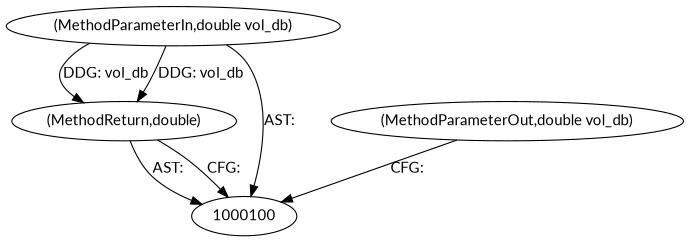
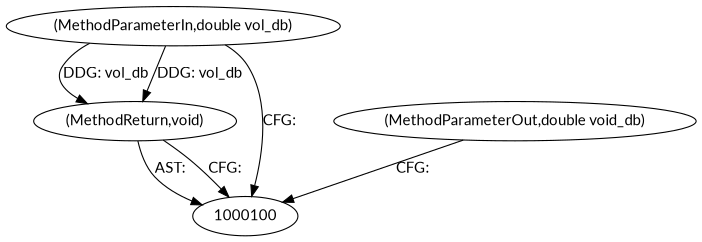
node "(MethodReturn,double)": label "(MethodReturn,double)" -> "(MethodReturn,void)"
edge "(MethodParameterIn,double vol_db)" -> "1000100": label "AST: " -> "CFG: "
node "(MethodParameterOut,double vol_db)": label "(MethodParameterOut,double vol_db)" -> "(MethodParameterOut,double void_db)"
